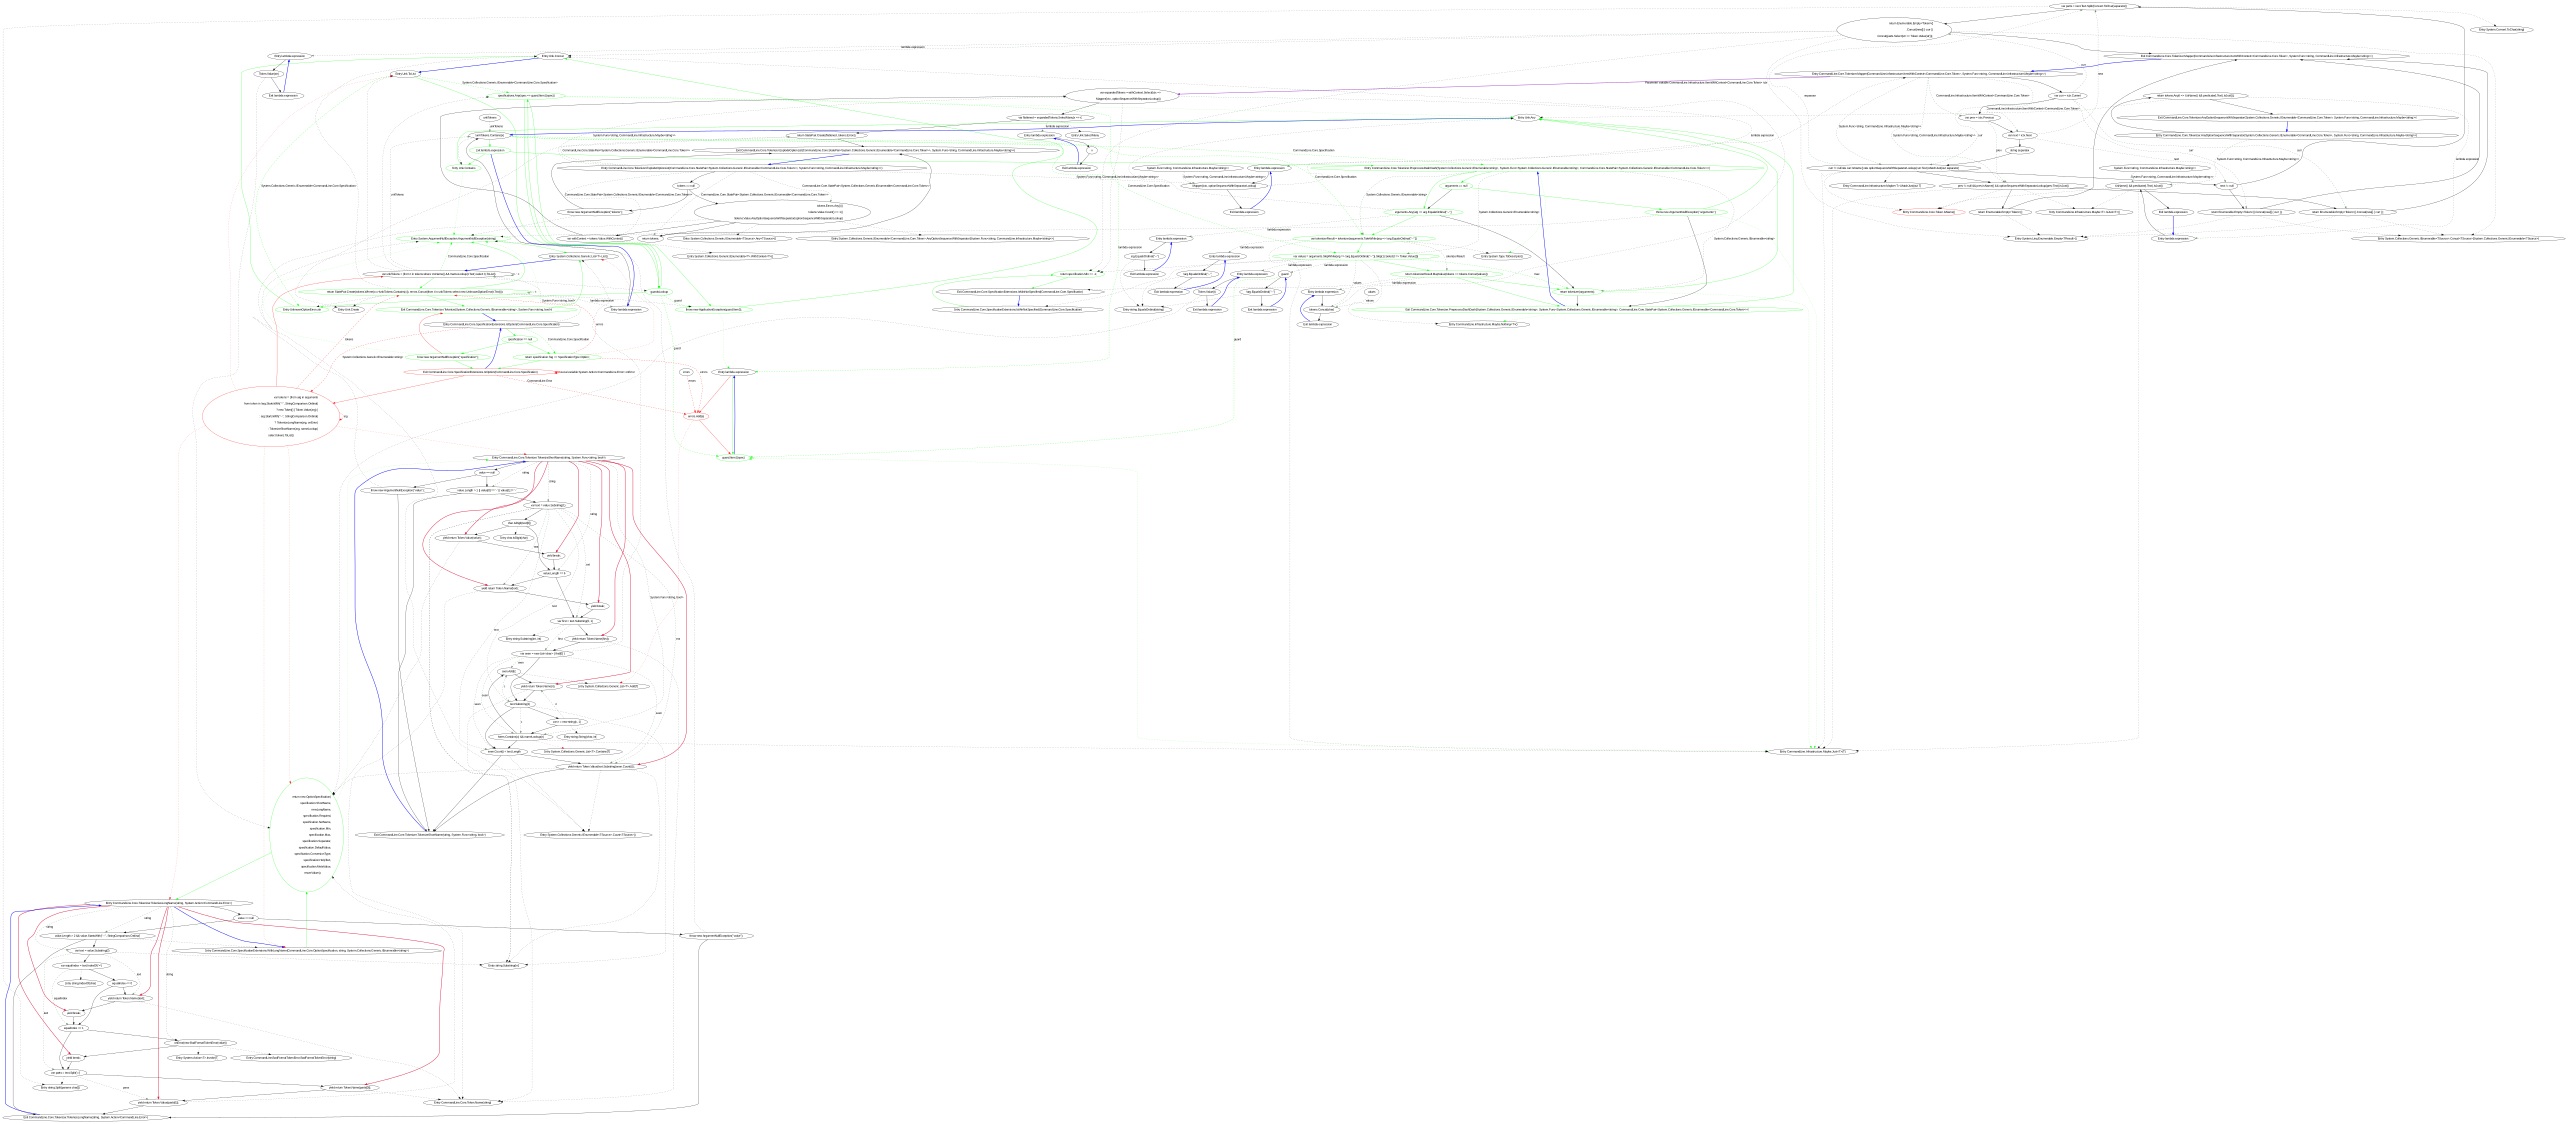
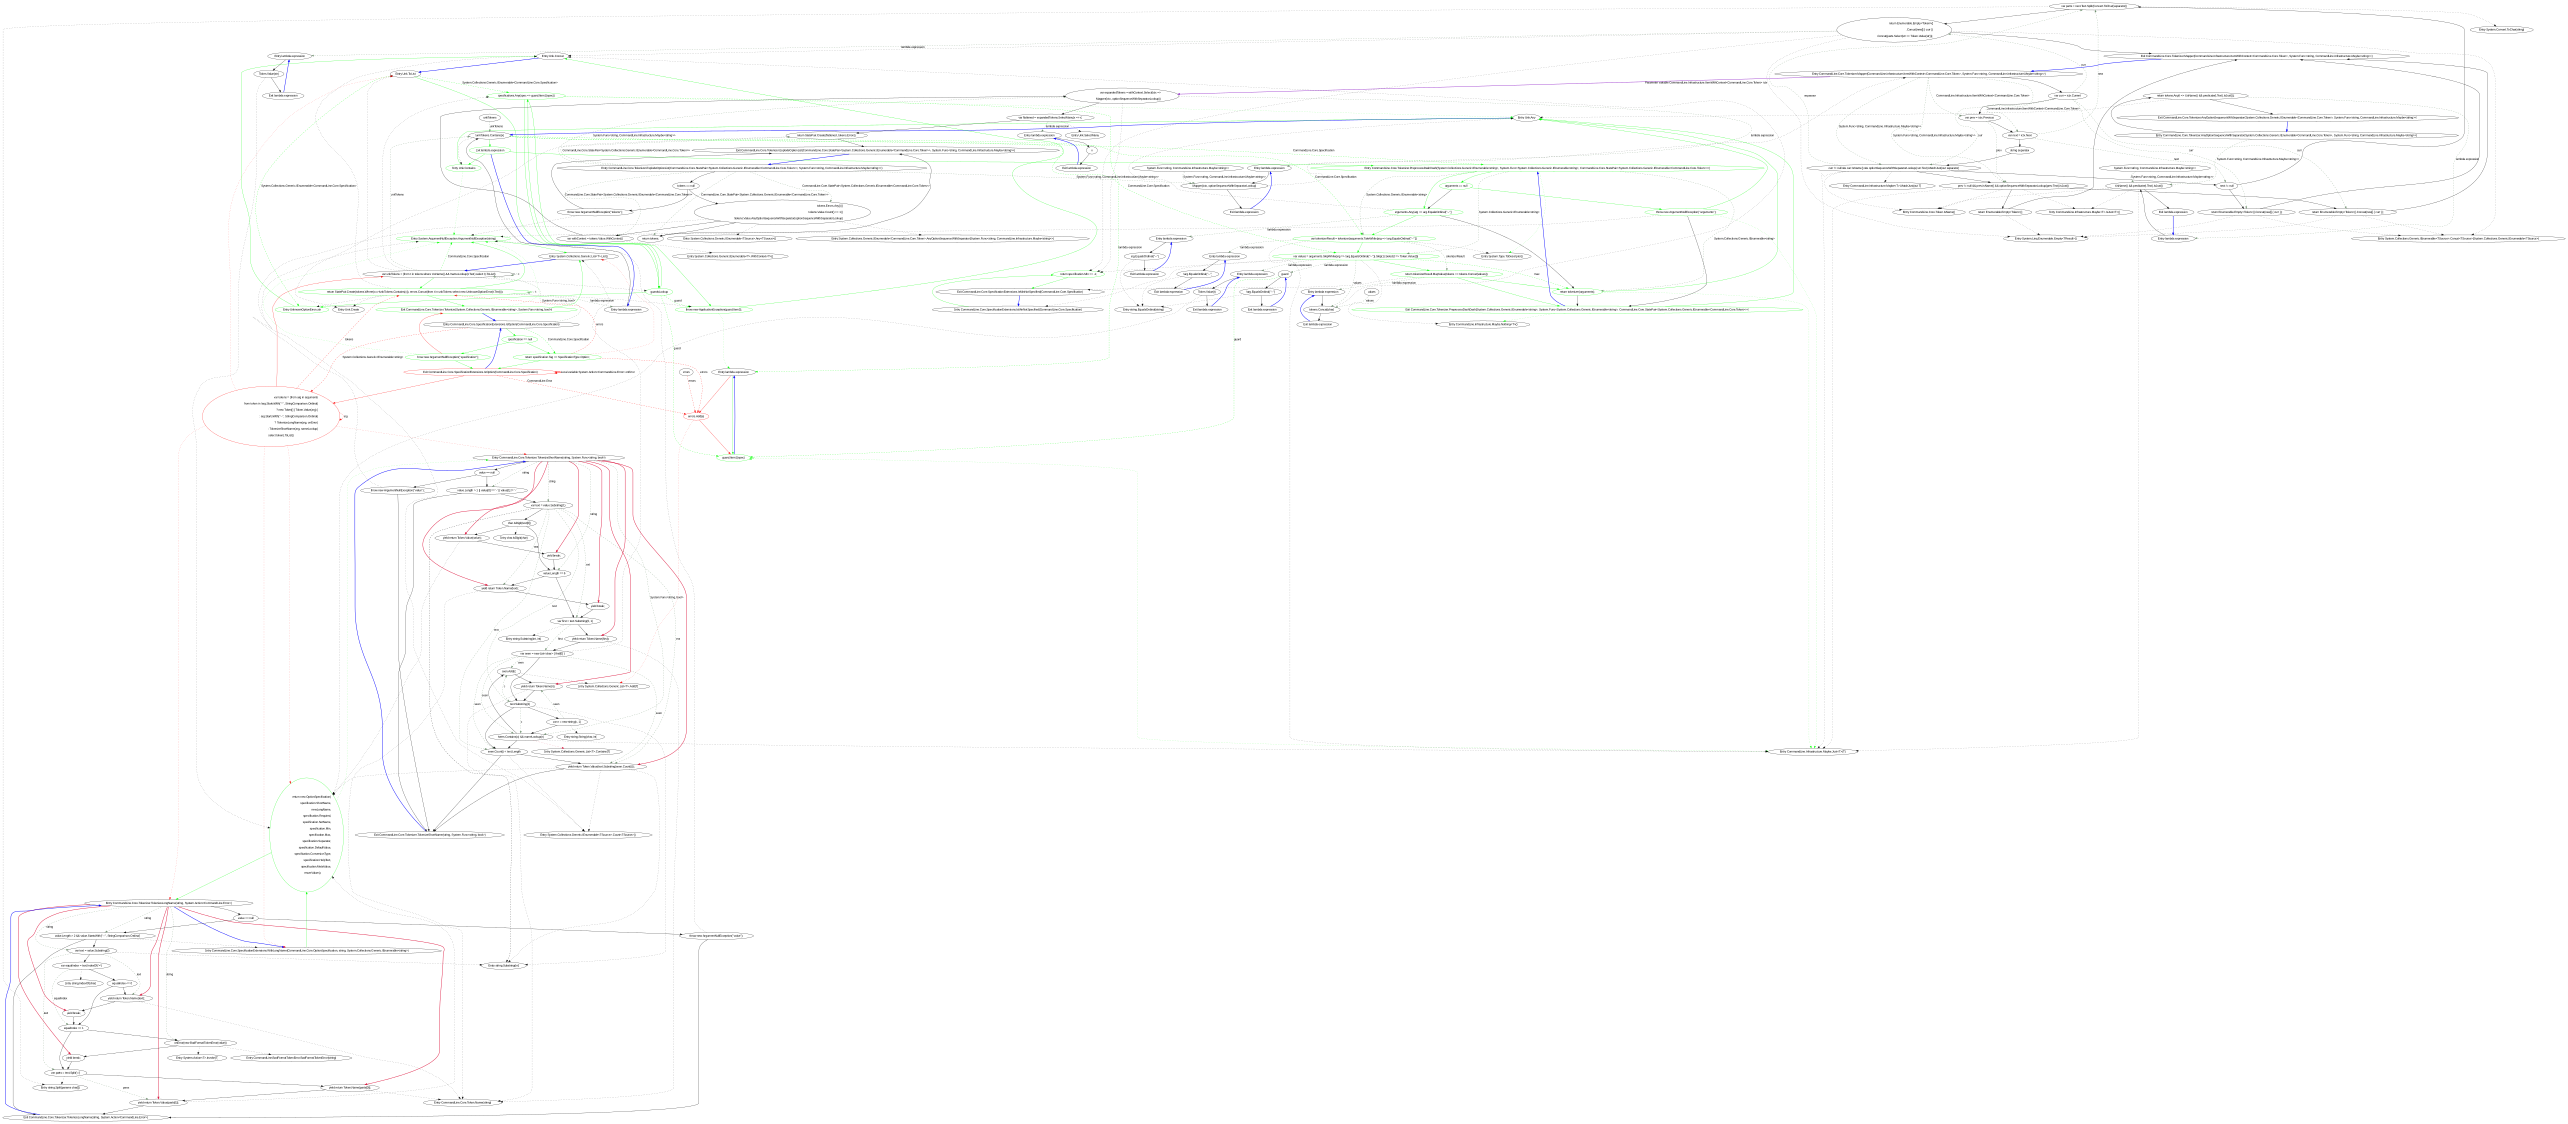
node "Entry CommandLine.Core.Token.IsName()": color red -> black
edge "var n = new string(c, 1)" -> "yield return Token.Name(n);": label "n" -> "seen"
